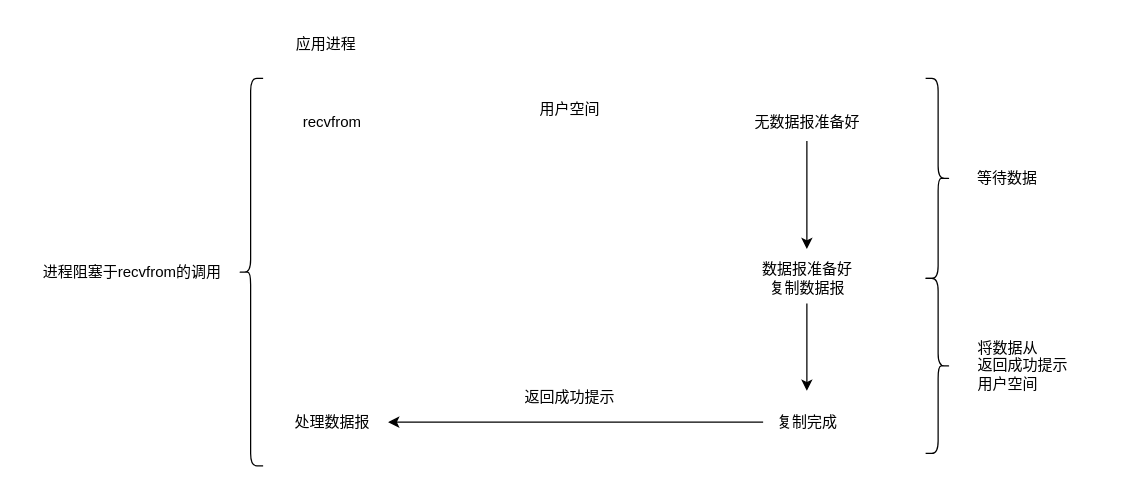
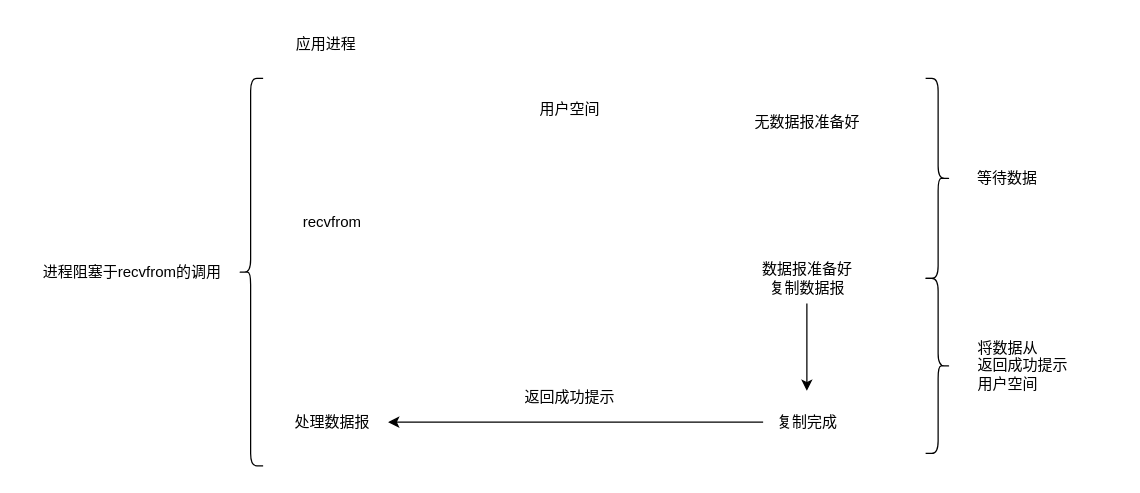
node "recvfrom": moved (332, 122) -> (332, 222)
edge "无数据报准备好" -> "数据报准备好 复制数据报": removed
